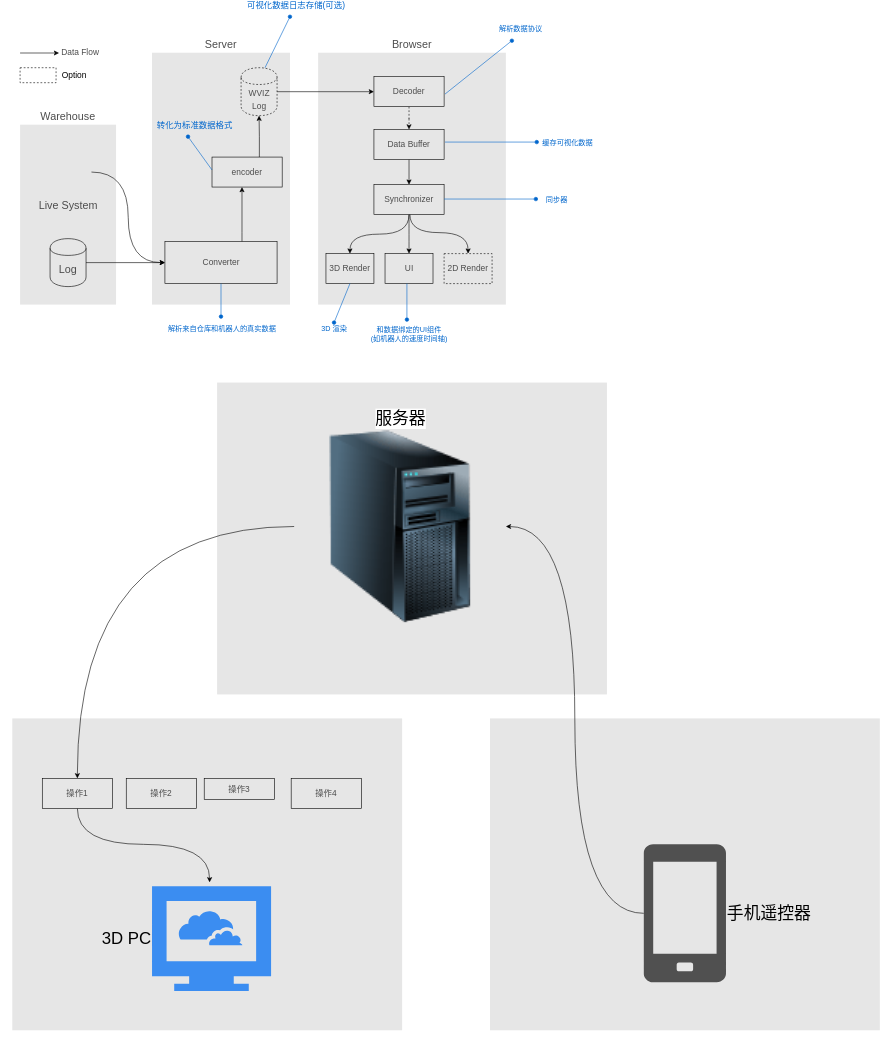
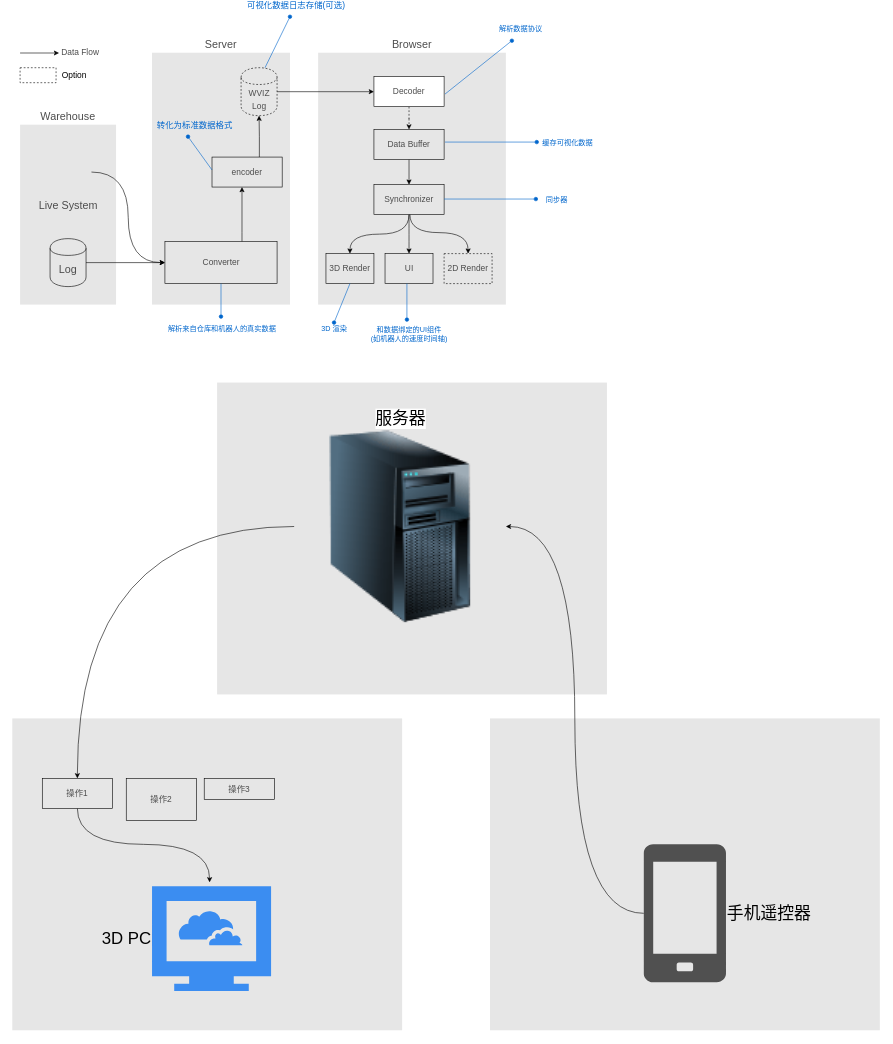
node "Decoder": fillcolor #e6e6e6 -> #ffffff
node "操作2": size 70x30 -> 70x42
node "操作4": removed
